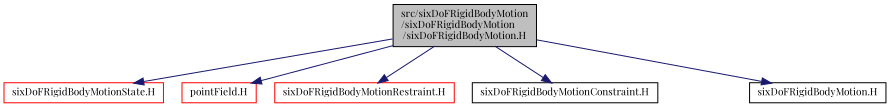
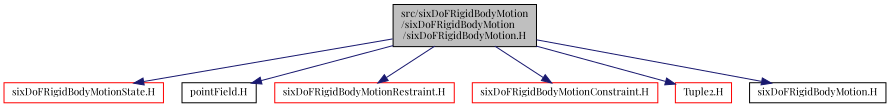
node "pointField.H": color red -> black
node "sixDoFRigidBodyMotionConstraint.H": color black -> red
node "Tuple2.H": added
